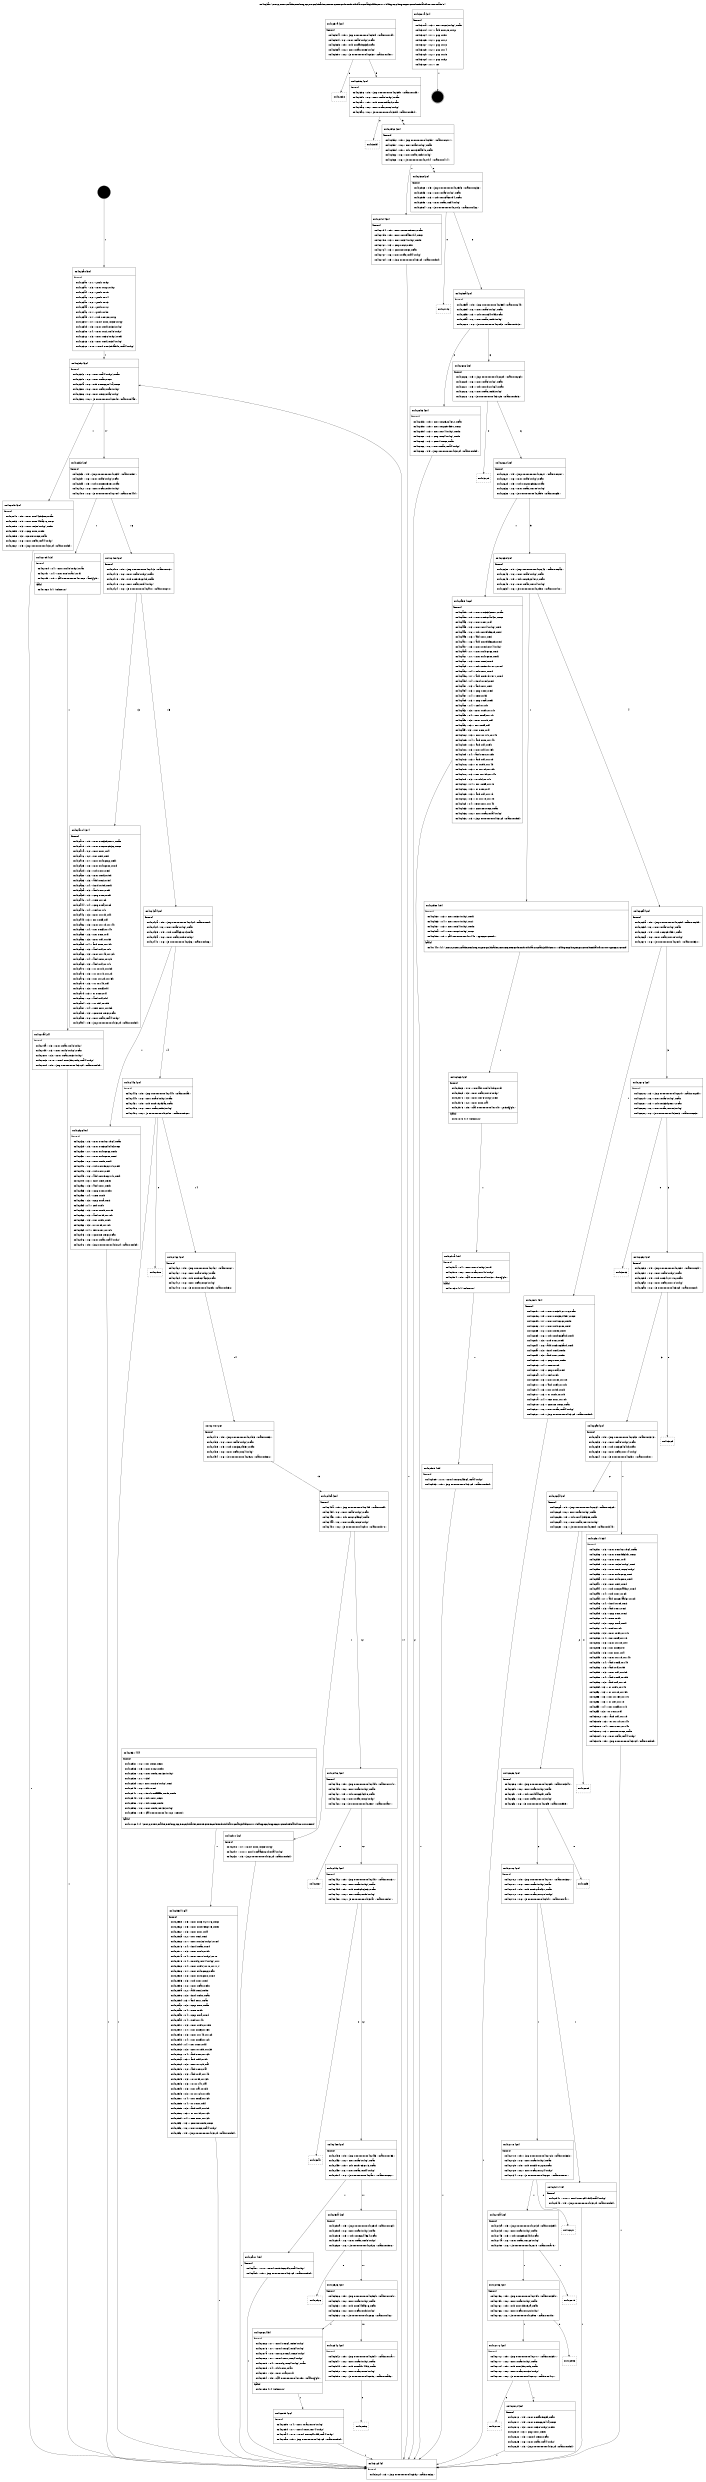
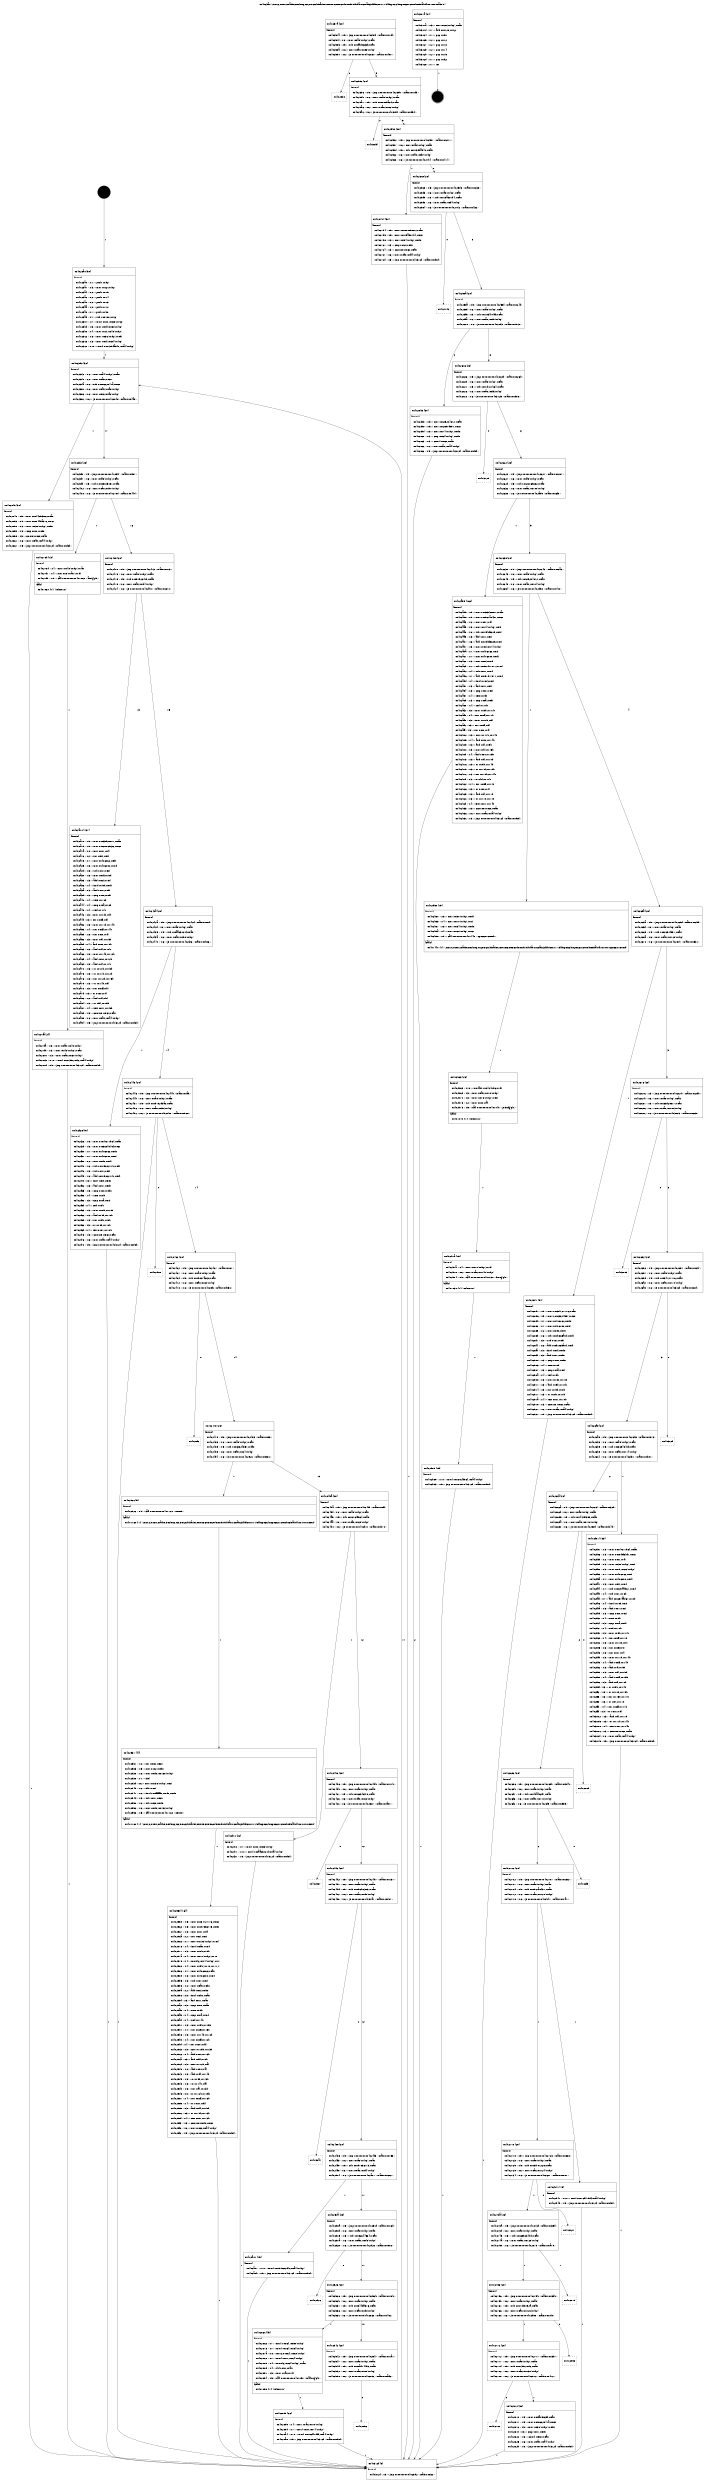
node "0x402efc": added
node "0x40292c [5]": added
